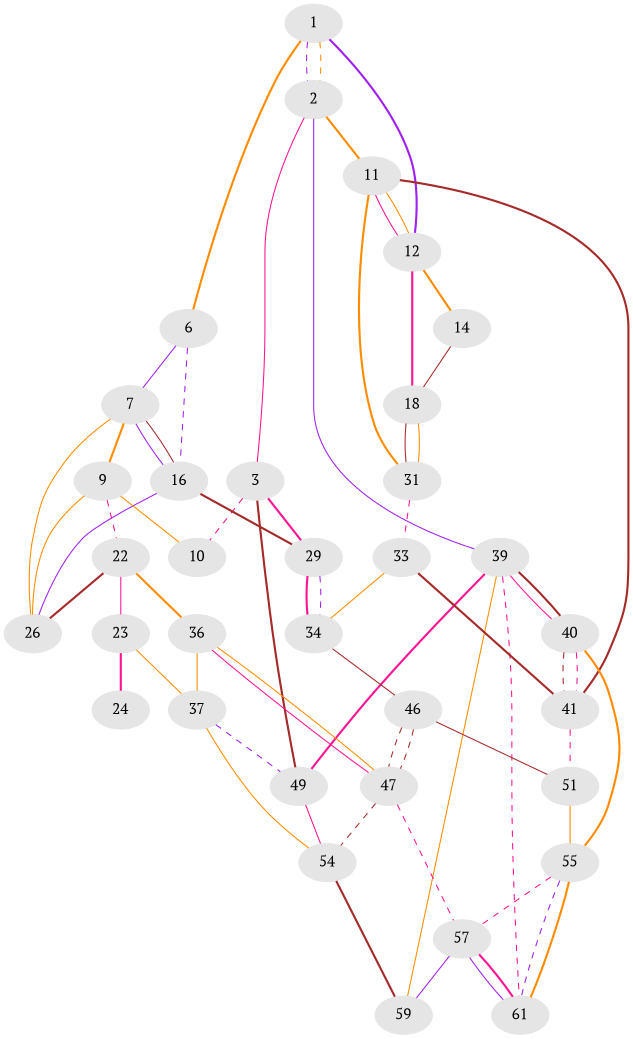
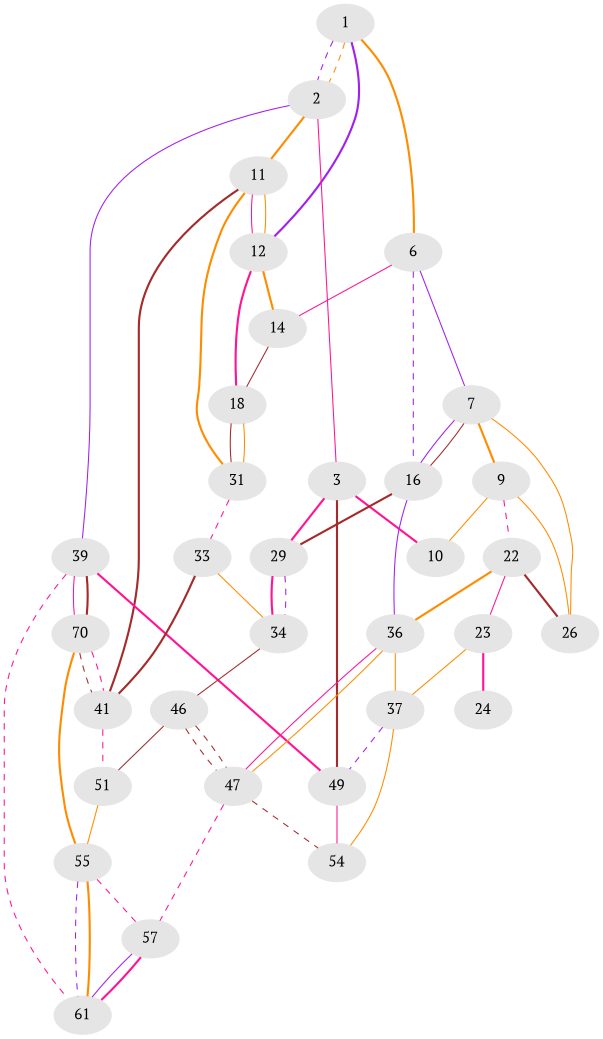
edge "6" -- "14": added
edge "3" -- "10": style dashed -> bold
edge "16" -- "26": now "16" -- "36"
node "40": label "40" -> "70"
node "59": removed
